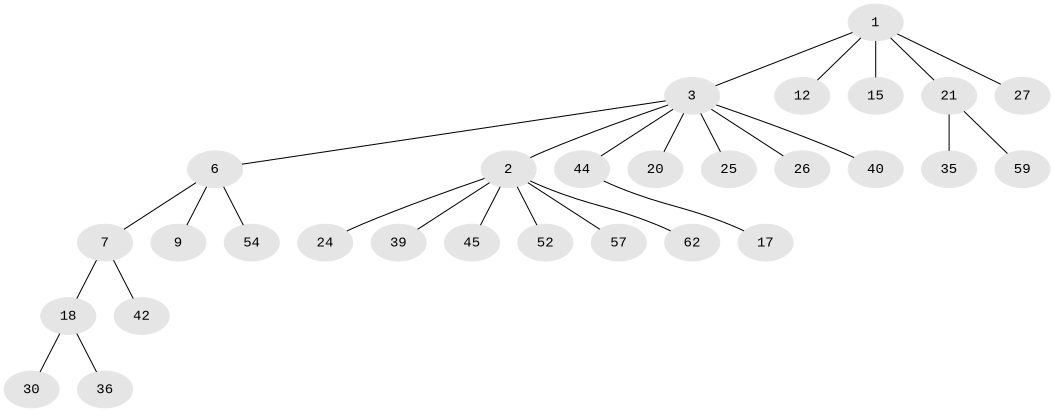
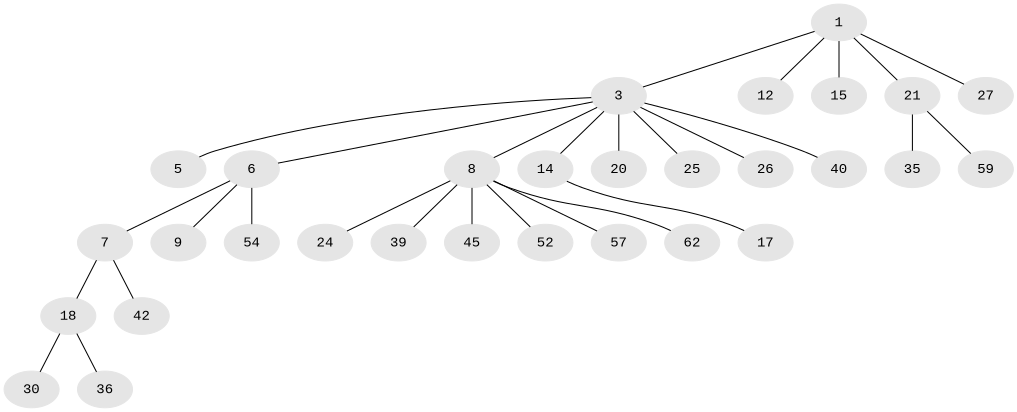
node "5": added
node "2": label "2" -> "8"
node "44": label "44" -> "14"
